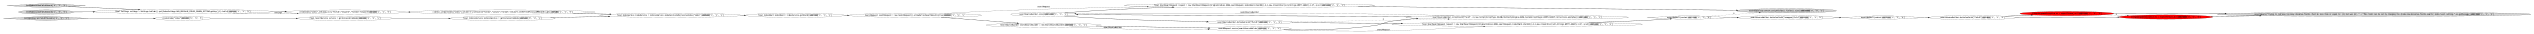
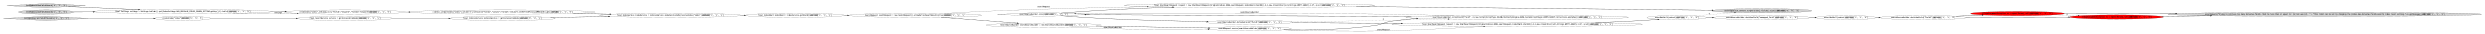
node "searchSourceBuilder.size(0)@@@12@@@['1', '1', '1']": shape ellipse -> diamond
node "assertNotNull(context)@@@17@@@['1', '1', '0']": shape diamond -> ellipse
node "assertNotNull(context)@@@22@@@['1', '1', '0']": shape diamond -> ellipse
